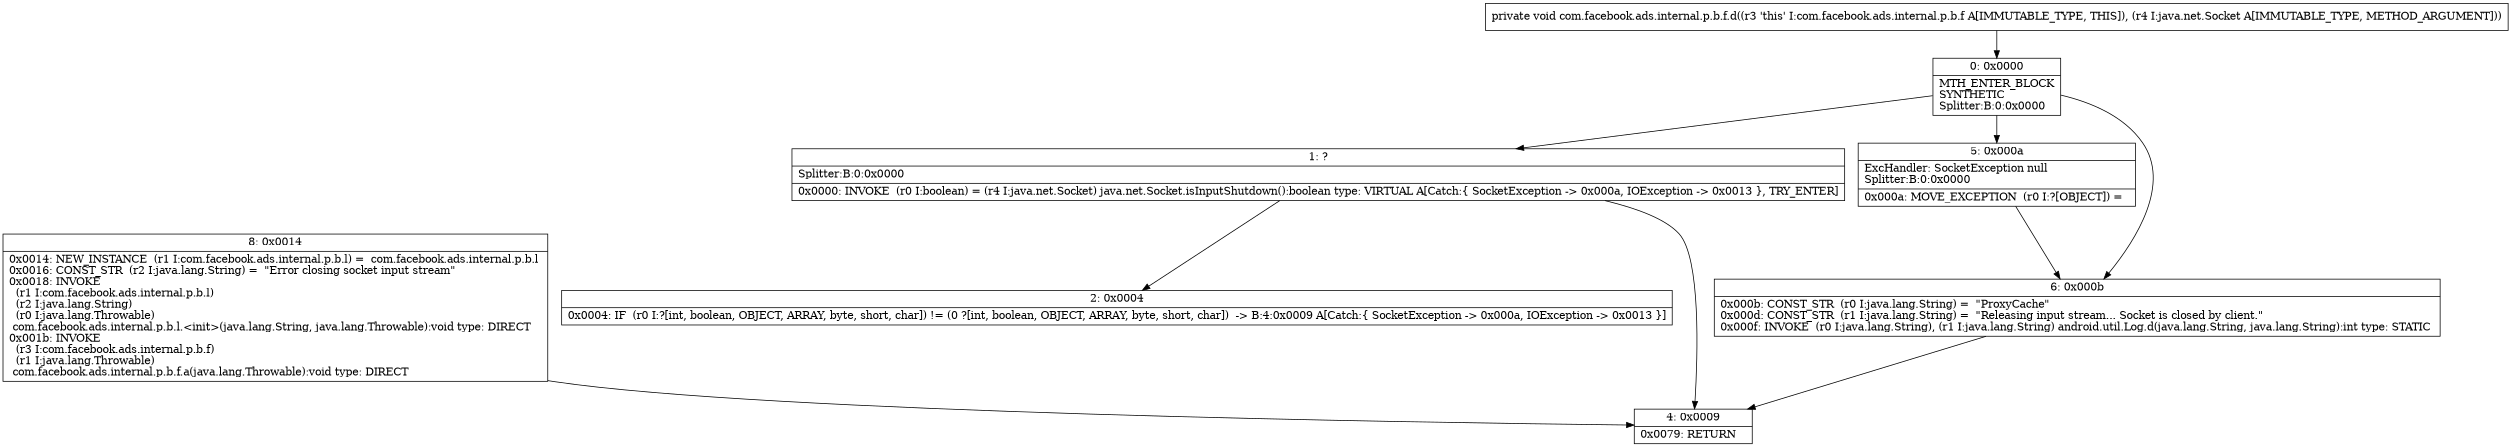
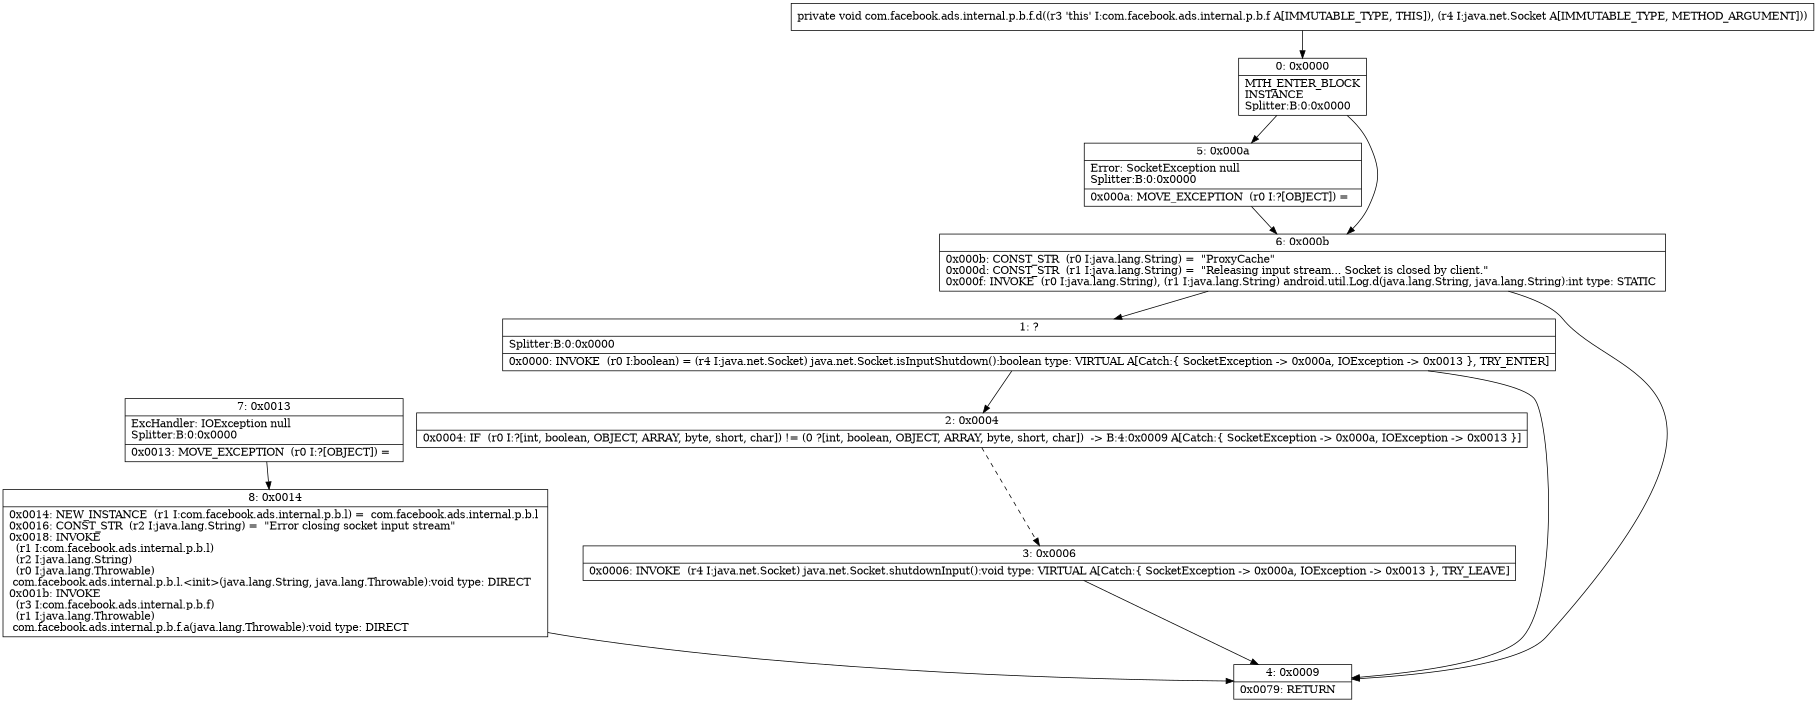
node "0: 0x0000": text "SYNTHETIC" -> "INSTANCE"
edge "0: 0x0000" -> "1: ?": now "6: 0x000b" -> "1: ?"
node "5: 0x000a": text "ExcHandler: SocketException null" -> "Error: SocketException null"
node "7: 0x0013": added
node "3: 0x0006": added
